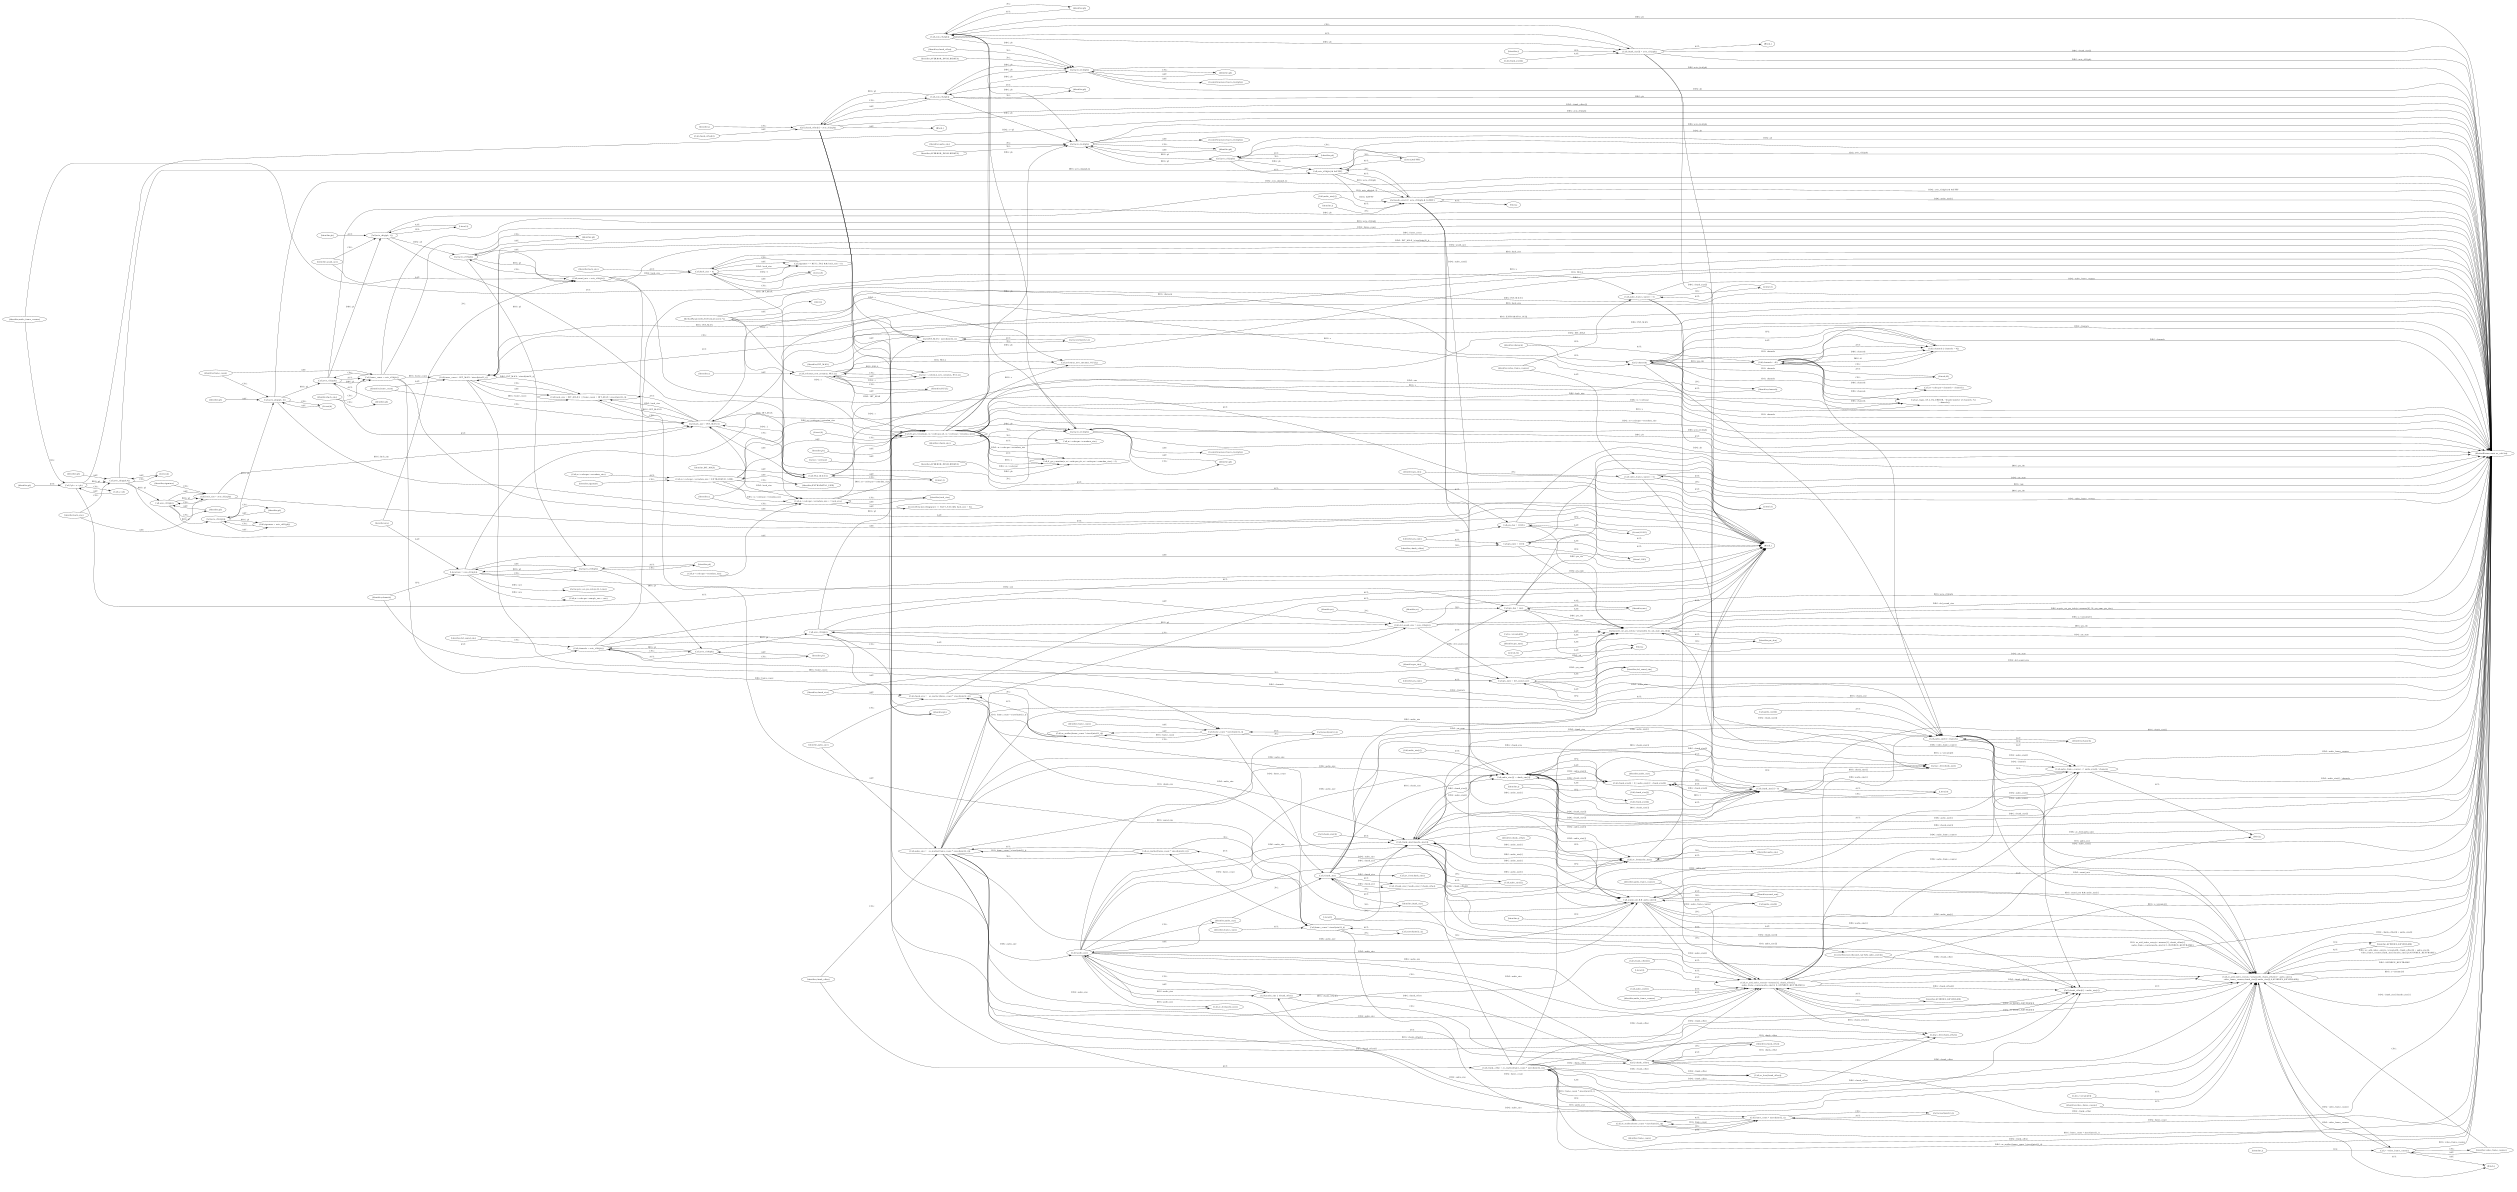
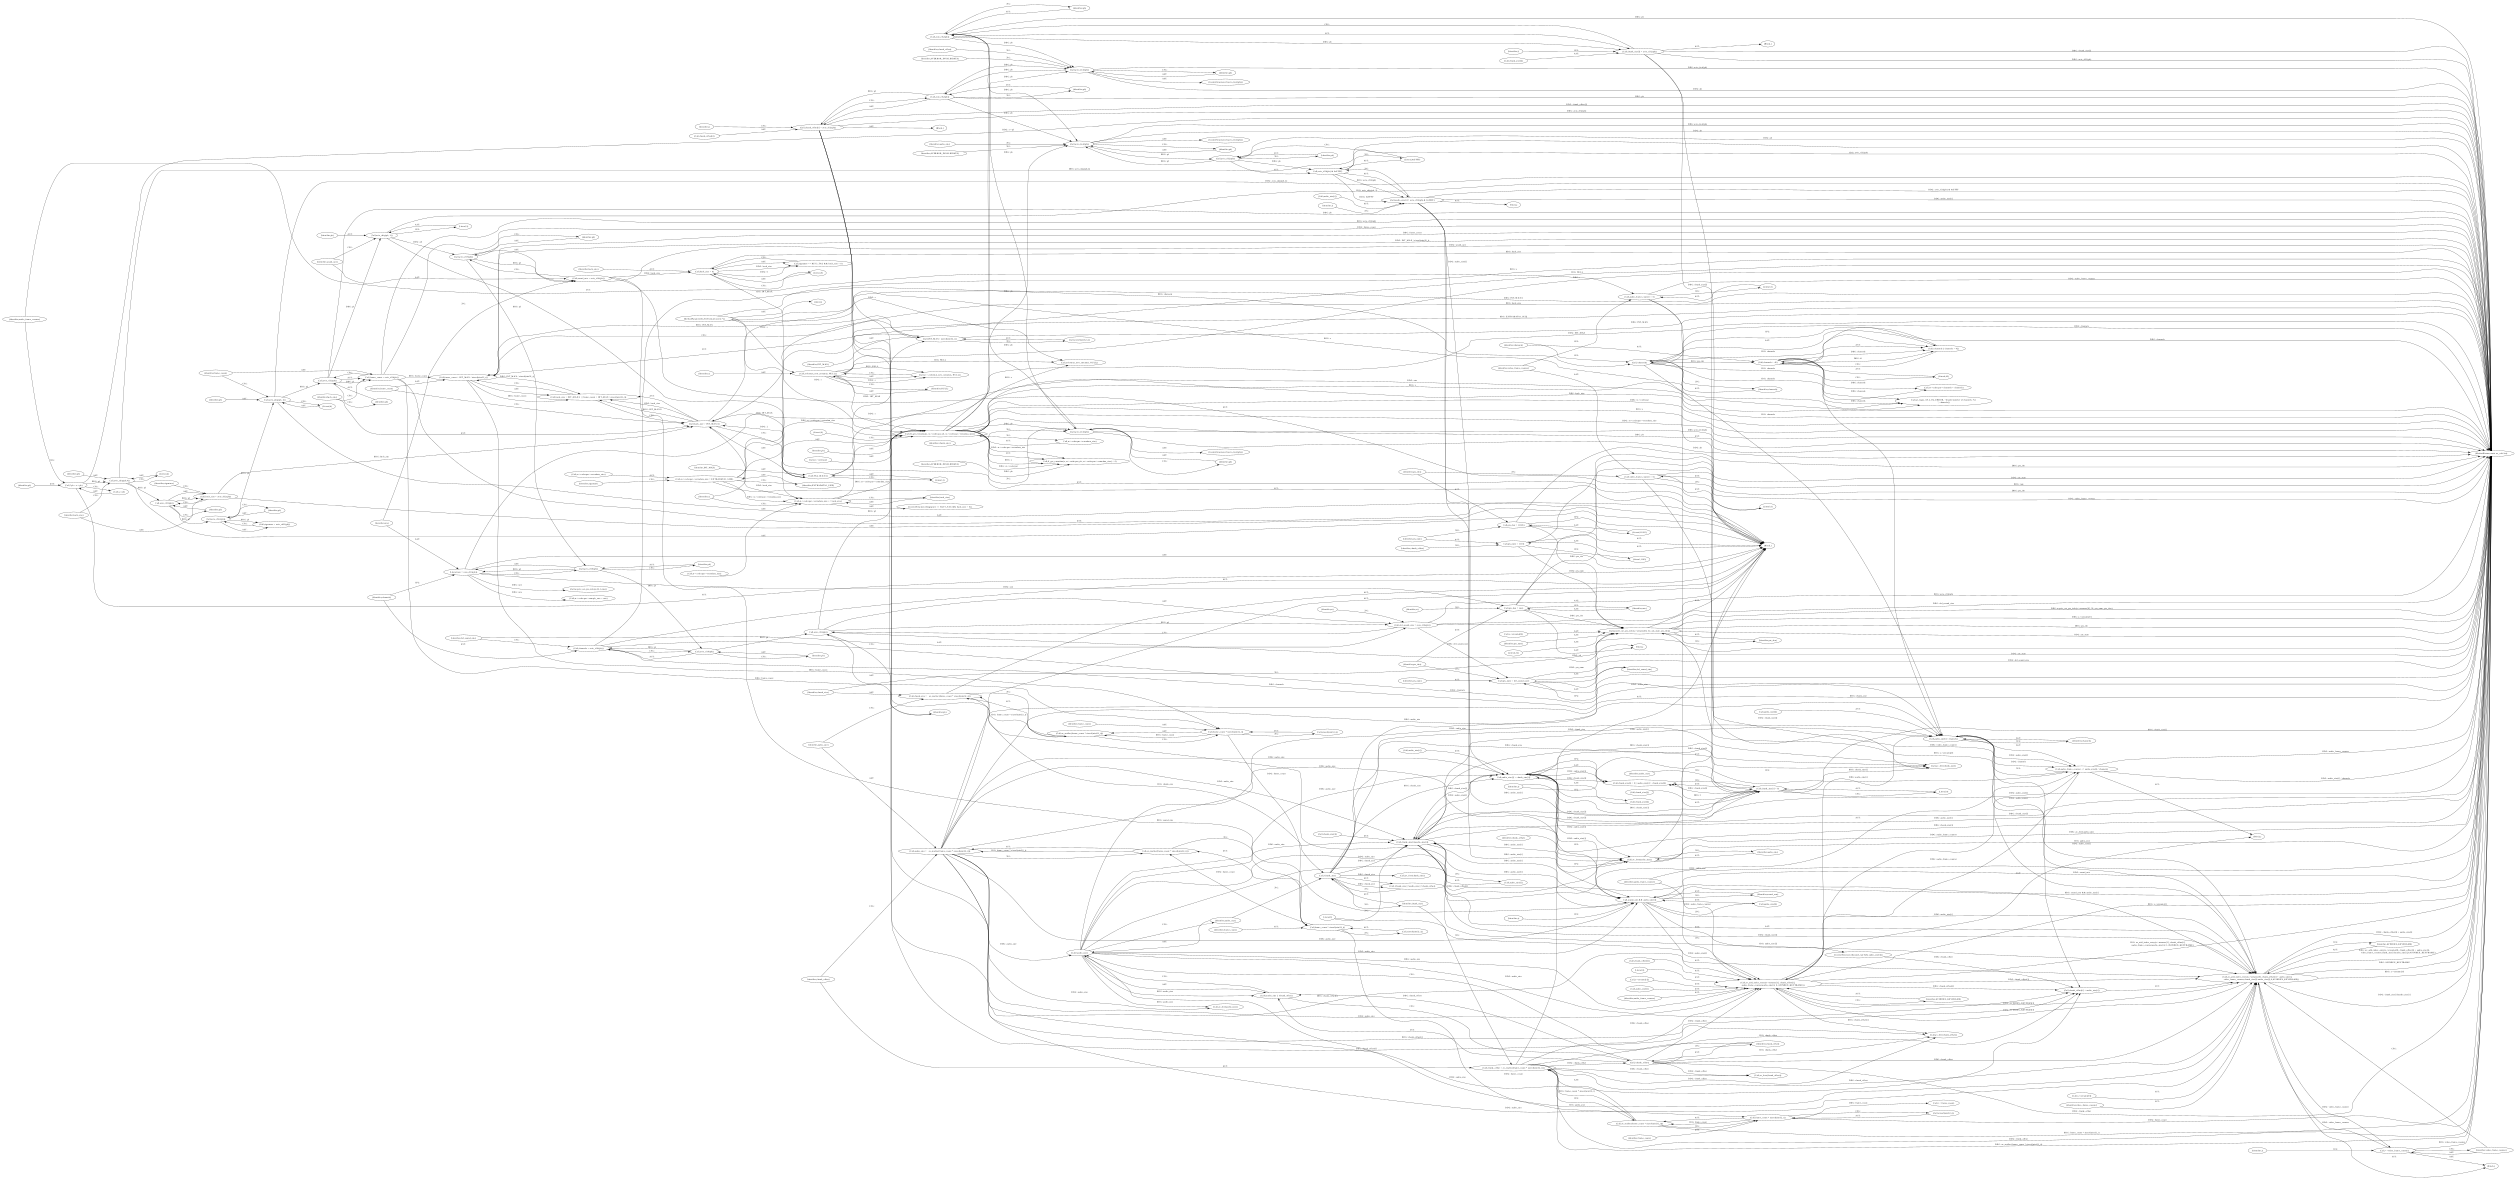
edge "(Call,!audio_size)" -> "(Call,audio_size[i] / channels)": label "DDG: pts_num" -> "DDG: audio_size"
edge "(Call,sound_rate && audio_size[i])" -> "(Call,chunk_offset[i] + audio_size[i])": removed, label "DDG: audio_size[i]"
node "(Call,s->streams[1])": added
node "(Call,i < frame_count)": added
